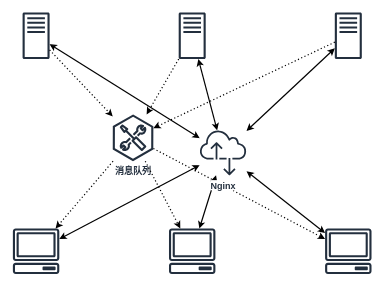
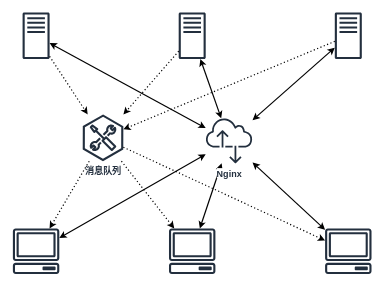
node "消息队列": moved (133, 138) -> (103, 138)
node "Nginx": moved (223, 153) -> (229, 141)
